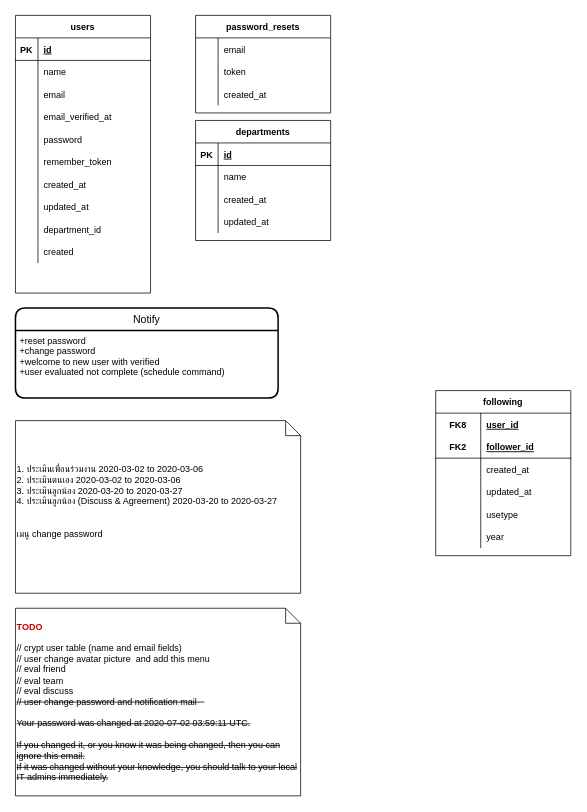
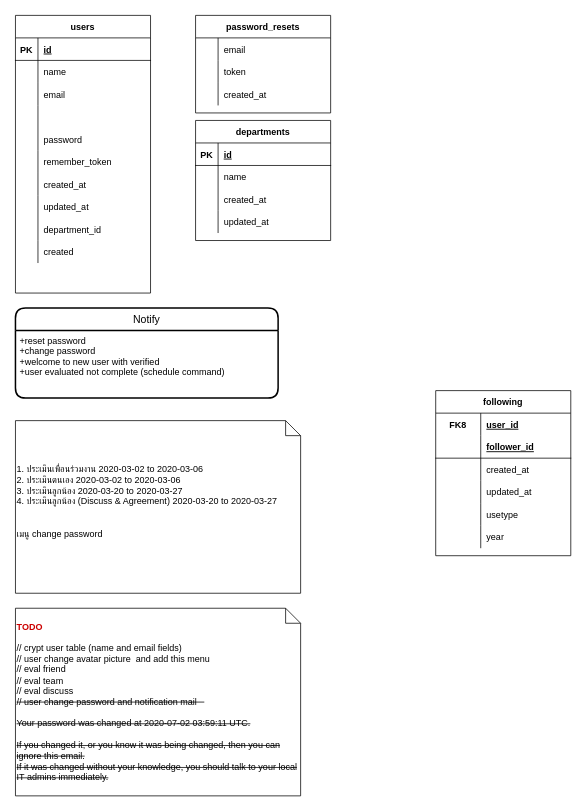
node "email_verified_at": removed
node "FK2": removed
